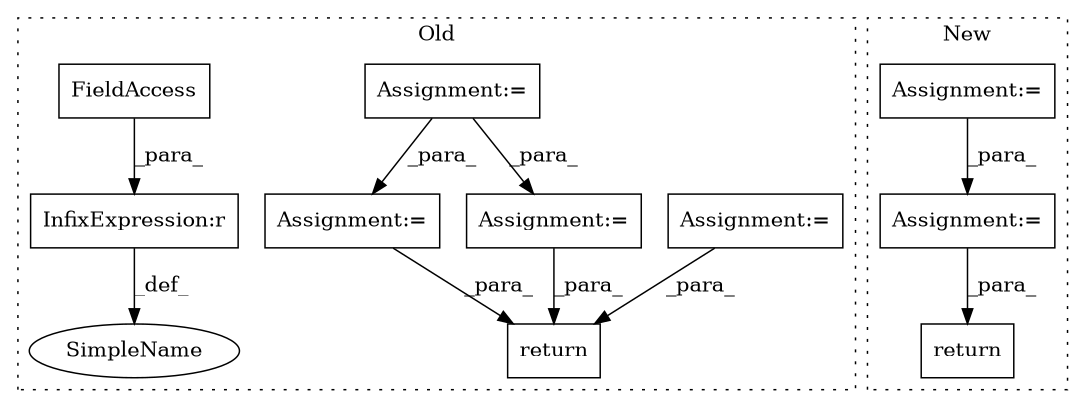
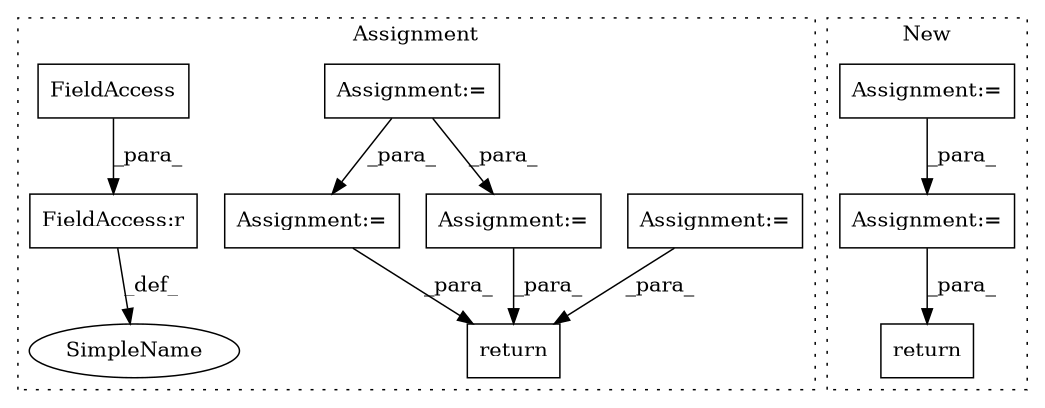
cluster "Old": label "Old" -> "Assignment"
node "InfixExpression:r": label "InfixExpression:r" -> "FieldAccess:r"
